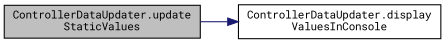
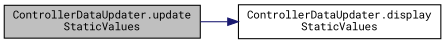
node "ControllerDataUpdater.display ValuesInConsole": label "ControllerDataUpdater.display ValuesInConsole" -> "ControllerDataUpdater.display StaticValues"
